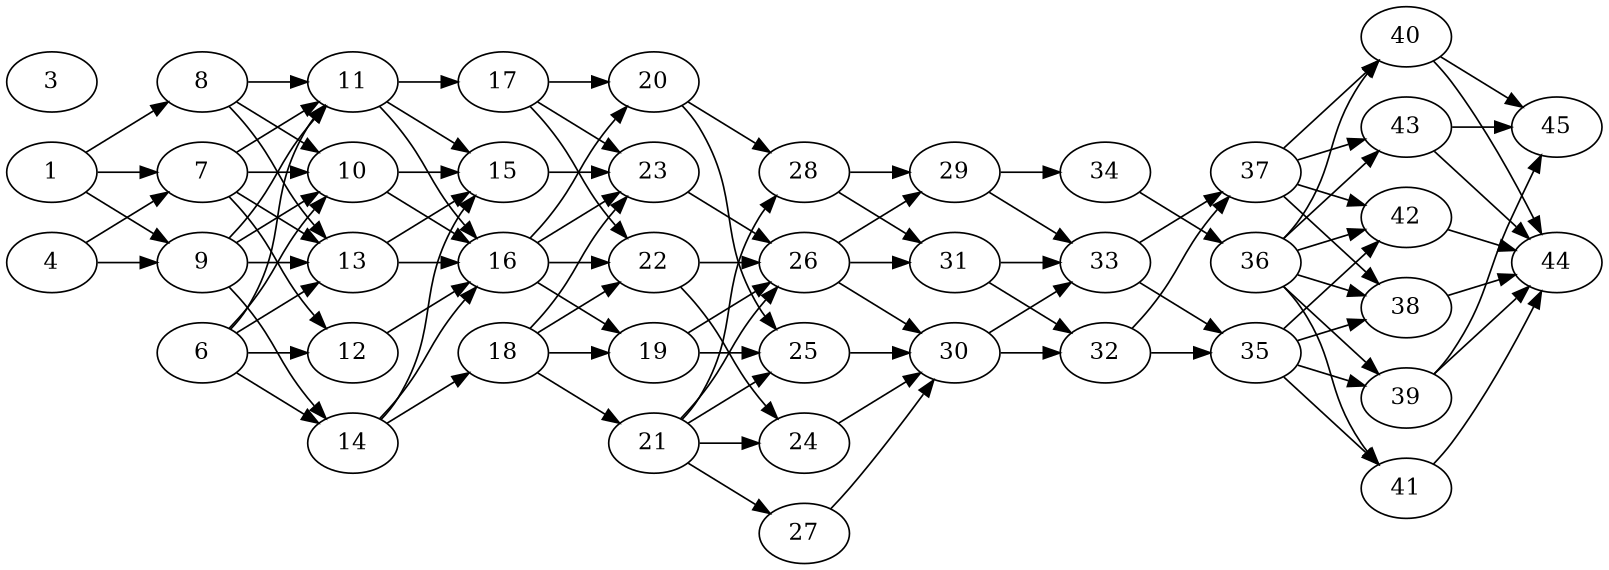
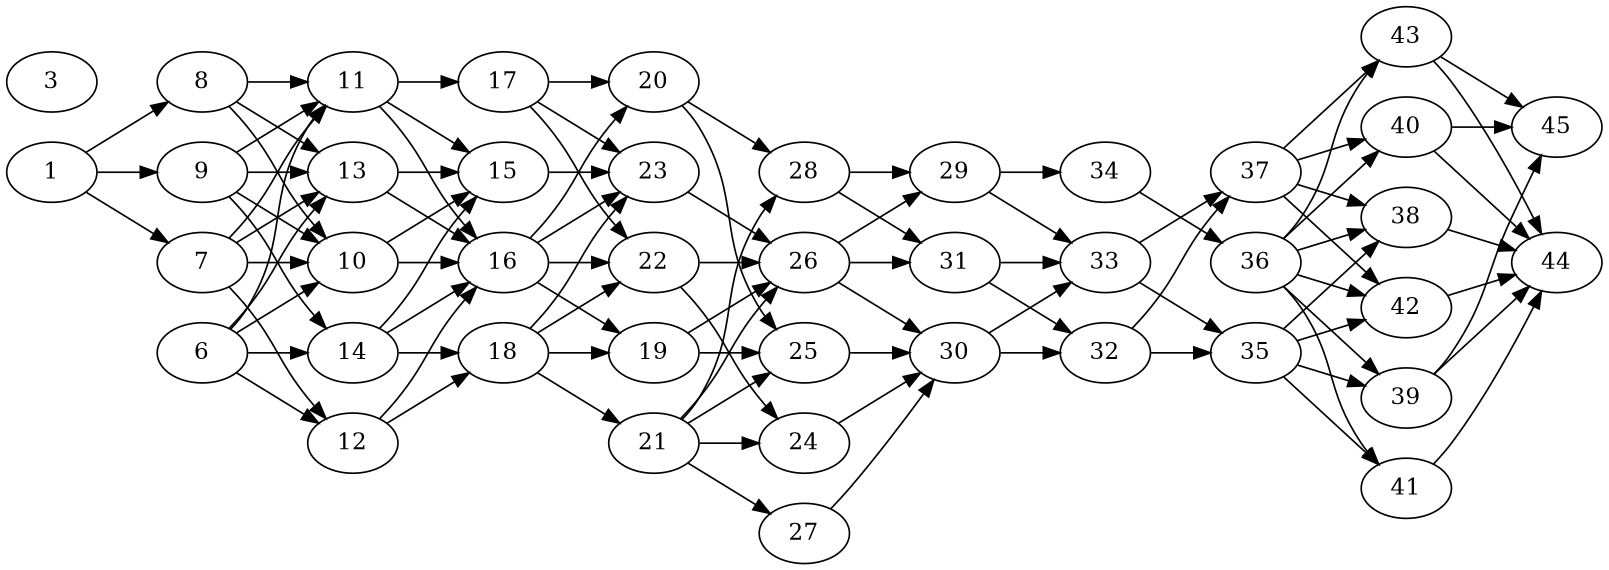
node "4": removed
edge "12" -> "18": added
